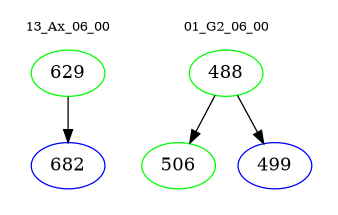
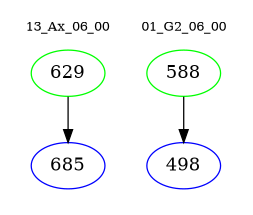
node "488": label "488" -> "588"
node "682": label "682" -> "685"
node "506": removed
node "499": label "499" -> "498"
